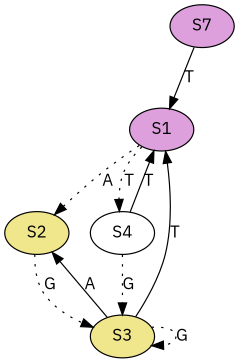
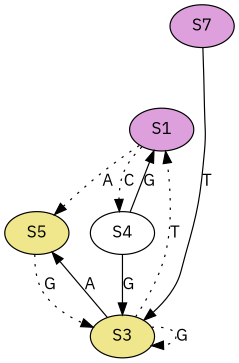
edge "S7" -> "S1": now "S7" -> "S3"
edge "S1" -> "S4": label "T" -> "C"
edge "S4" -> "S1": label "T" -> "G"
node "S2": label "S2" -> "S5"
edge "S3" -> "S1": style solid -> dotted
edge "S4" -> "S3": style dotted -> solid
